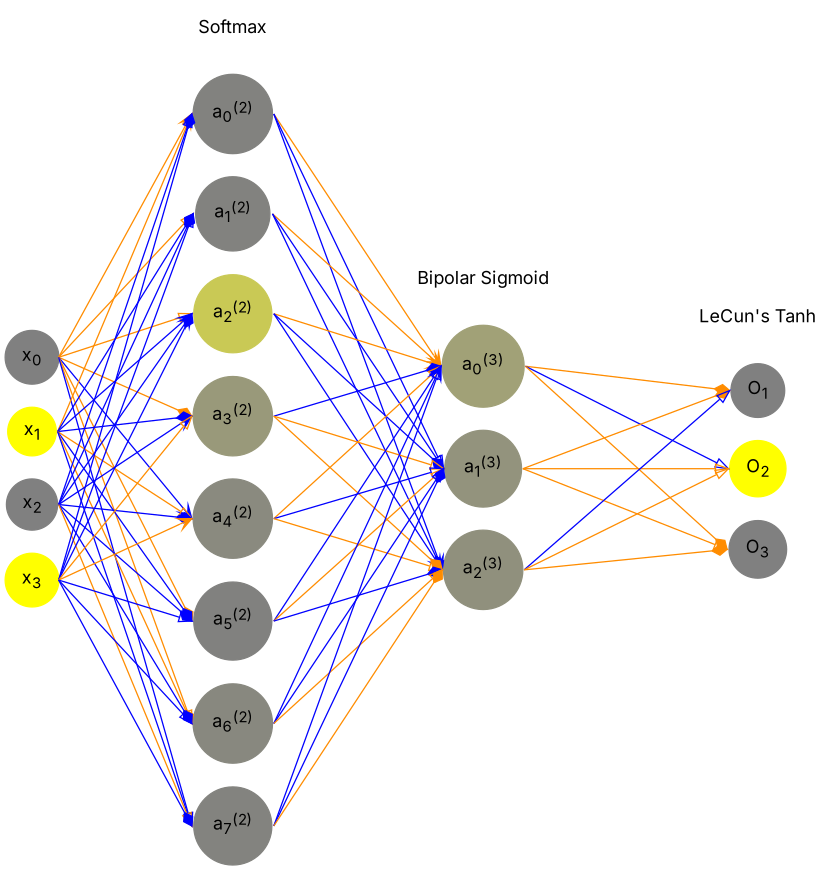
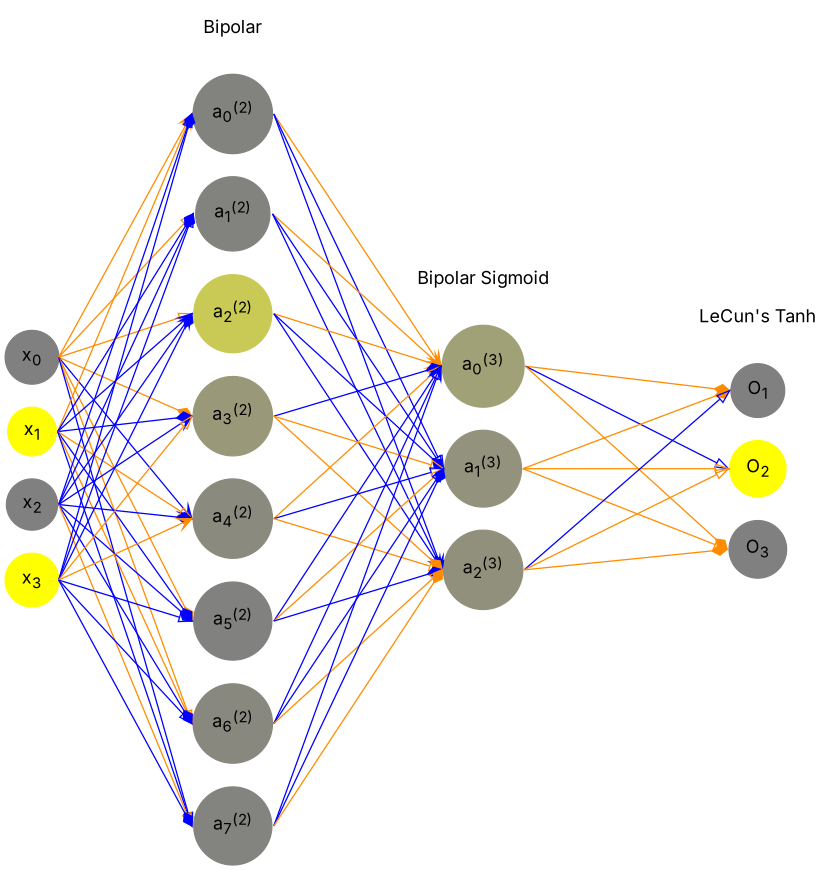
node "Softmax": label "Softmax" -> "Bipolar"
